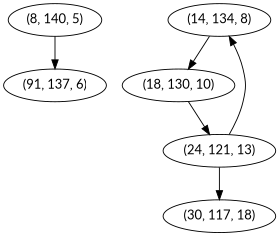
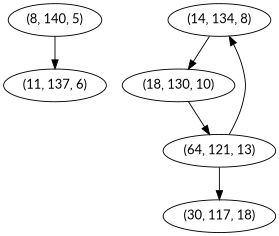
node "(91, 137, 6)": label "(91, 137, 6)" -> "(11, 137, 6)"
node "(24, 121, 13)": label "(24, 121, 13)" -> "(64, 121, 13)"
